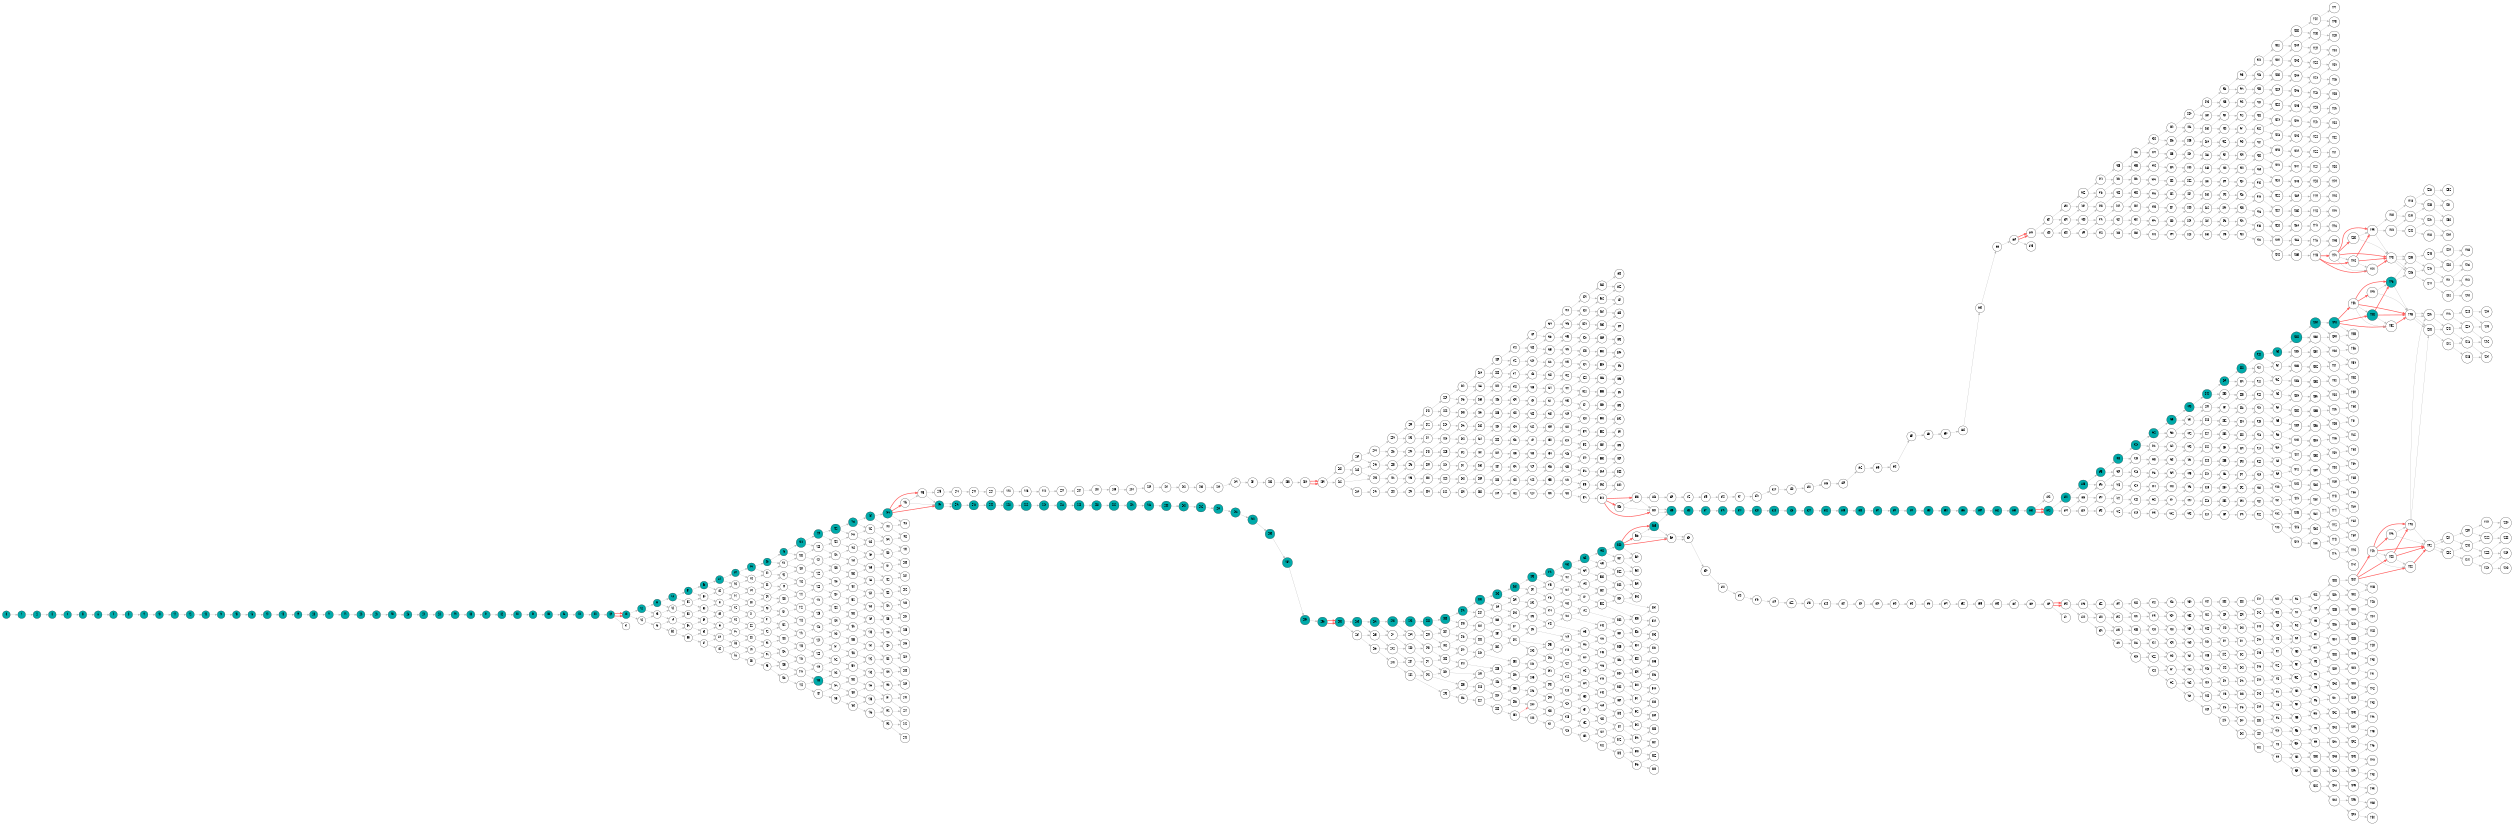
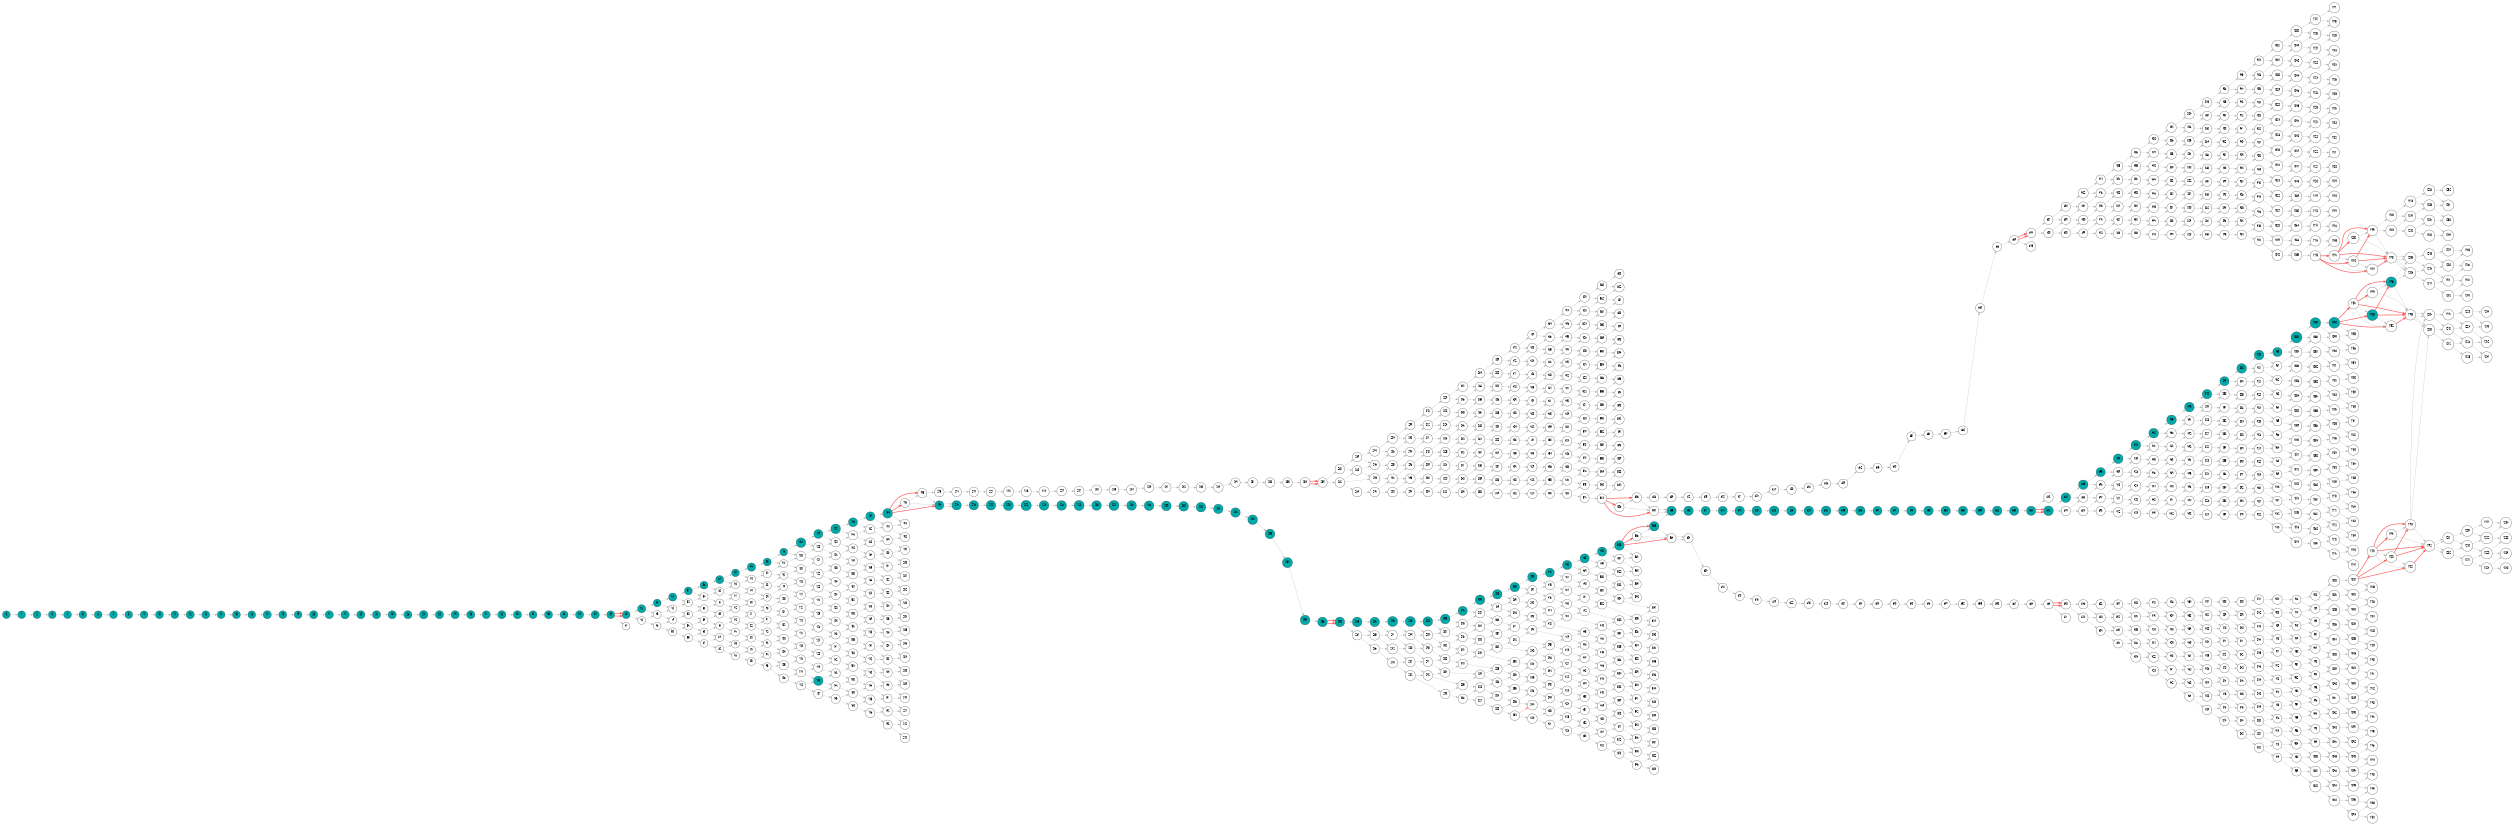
edge "372" -> "373": now "352" -> "373"
edge "911" -> "949": now "911" -> "950"
